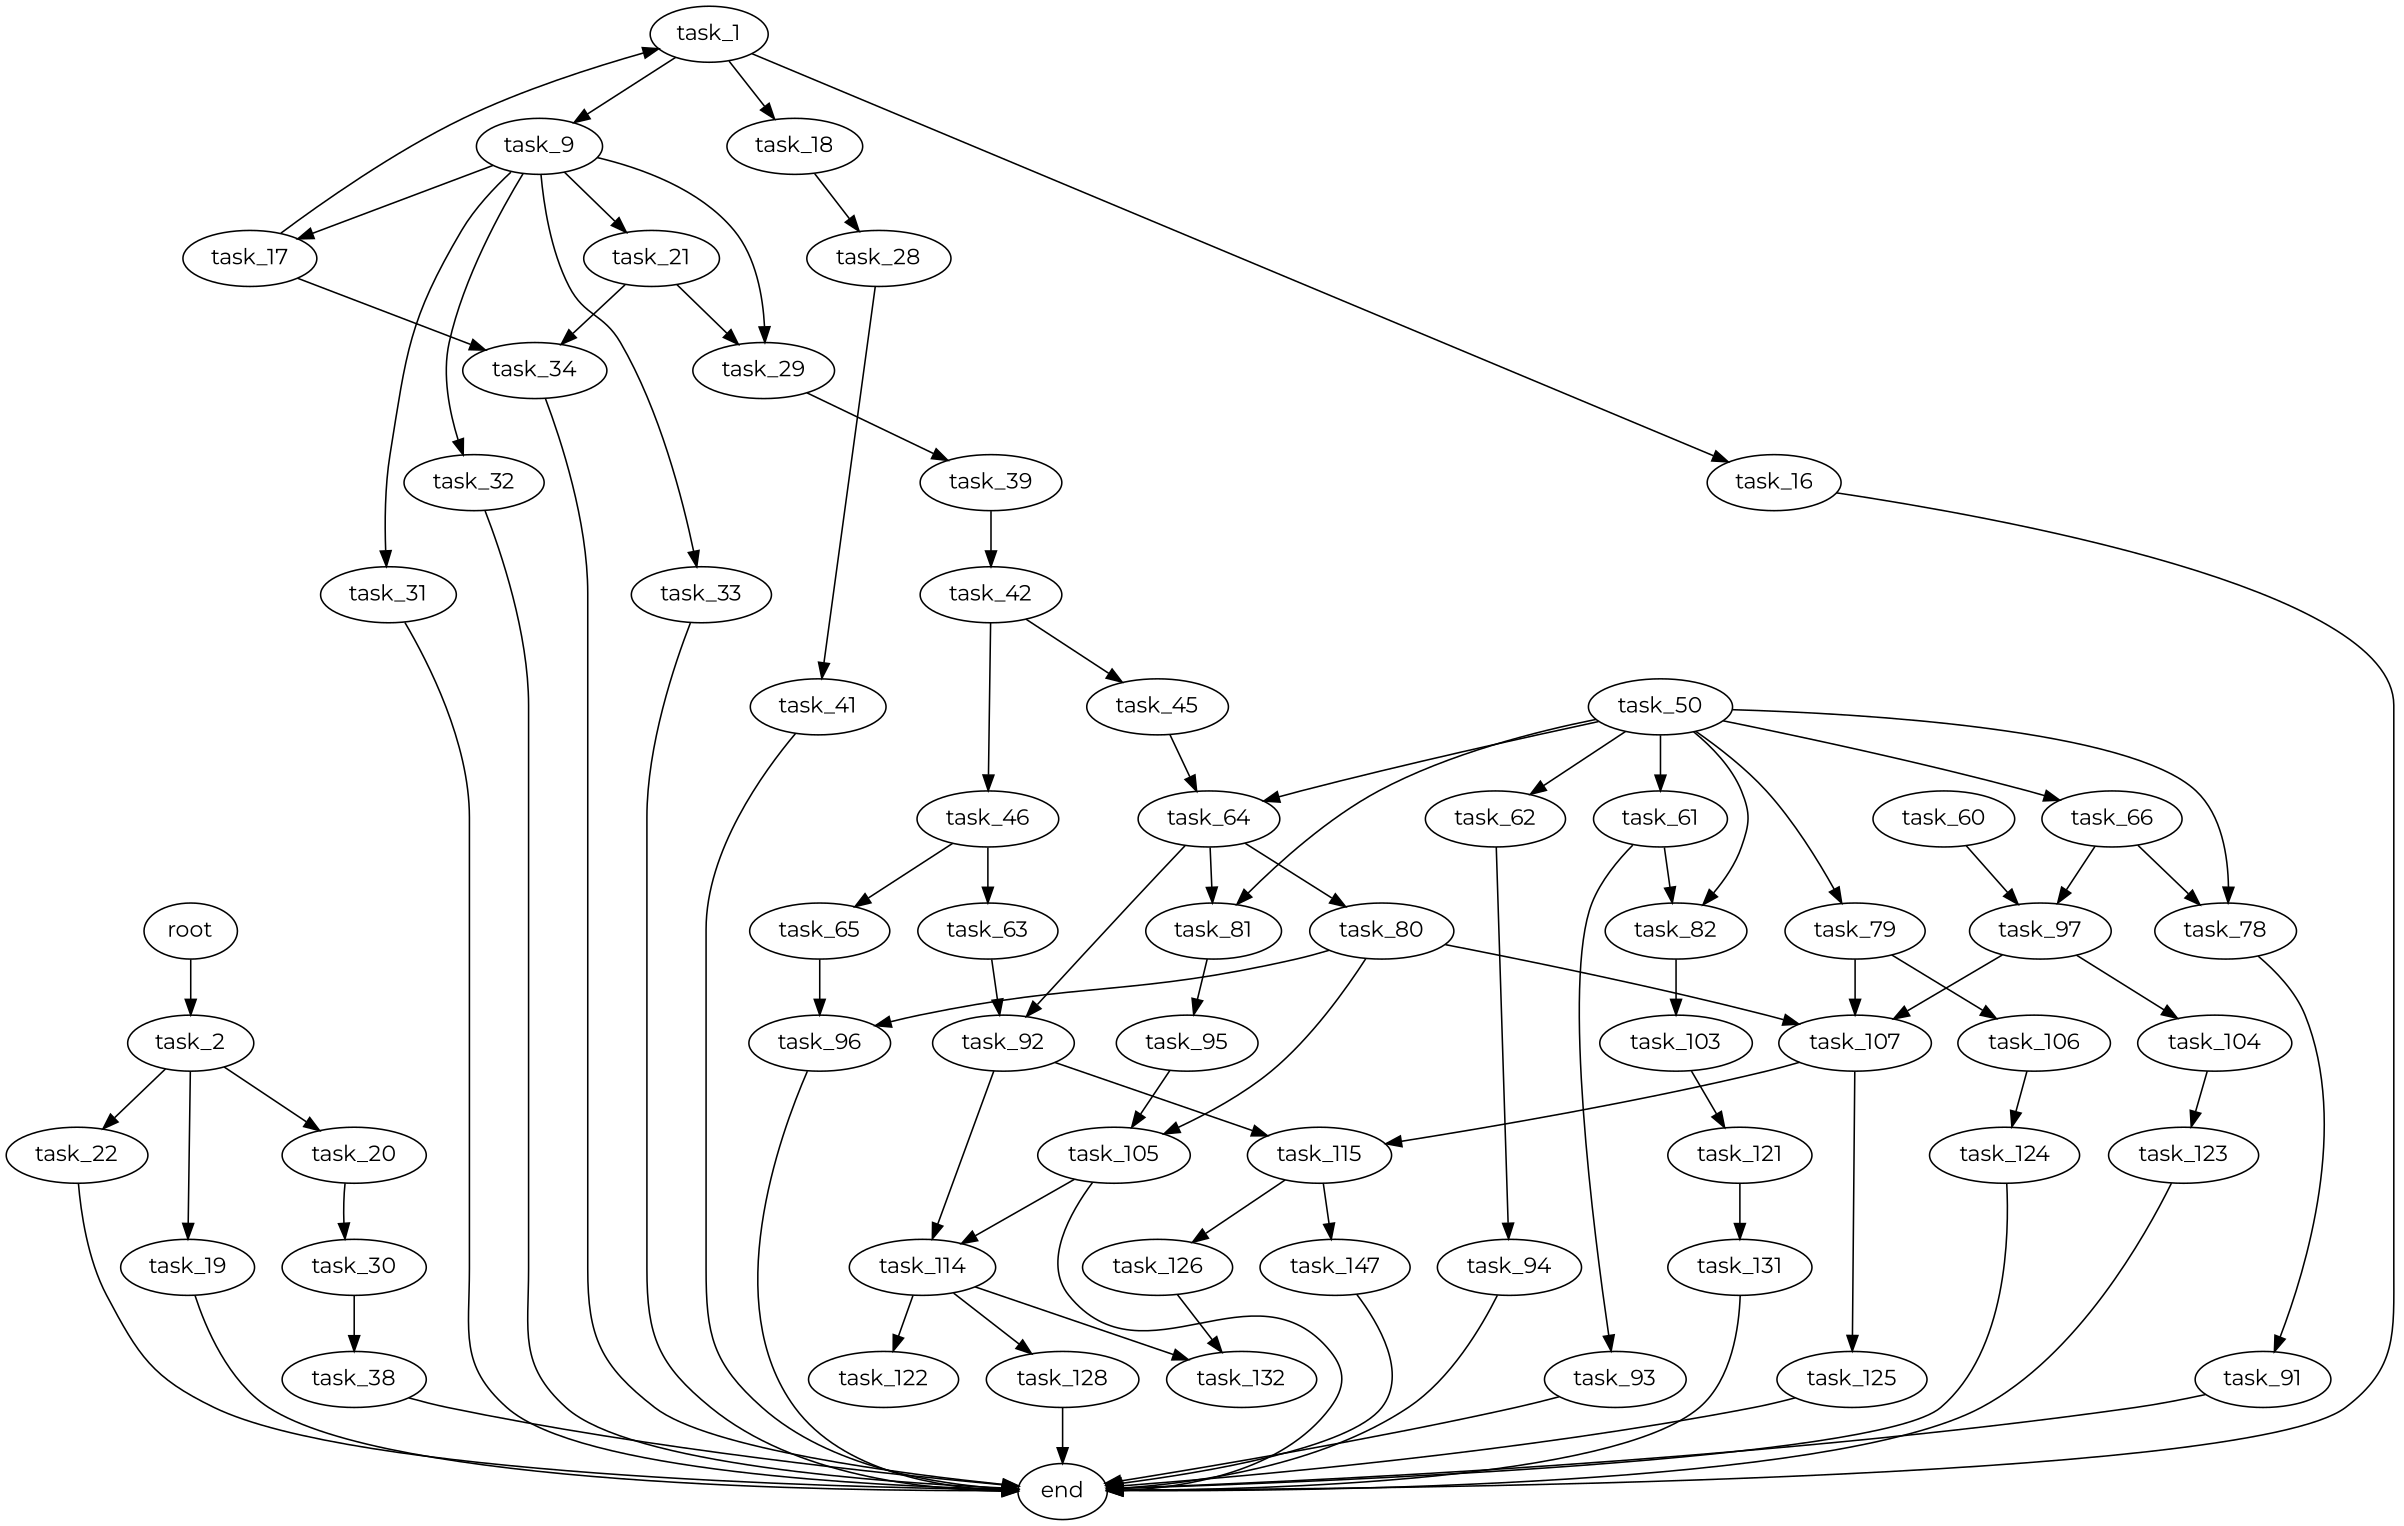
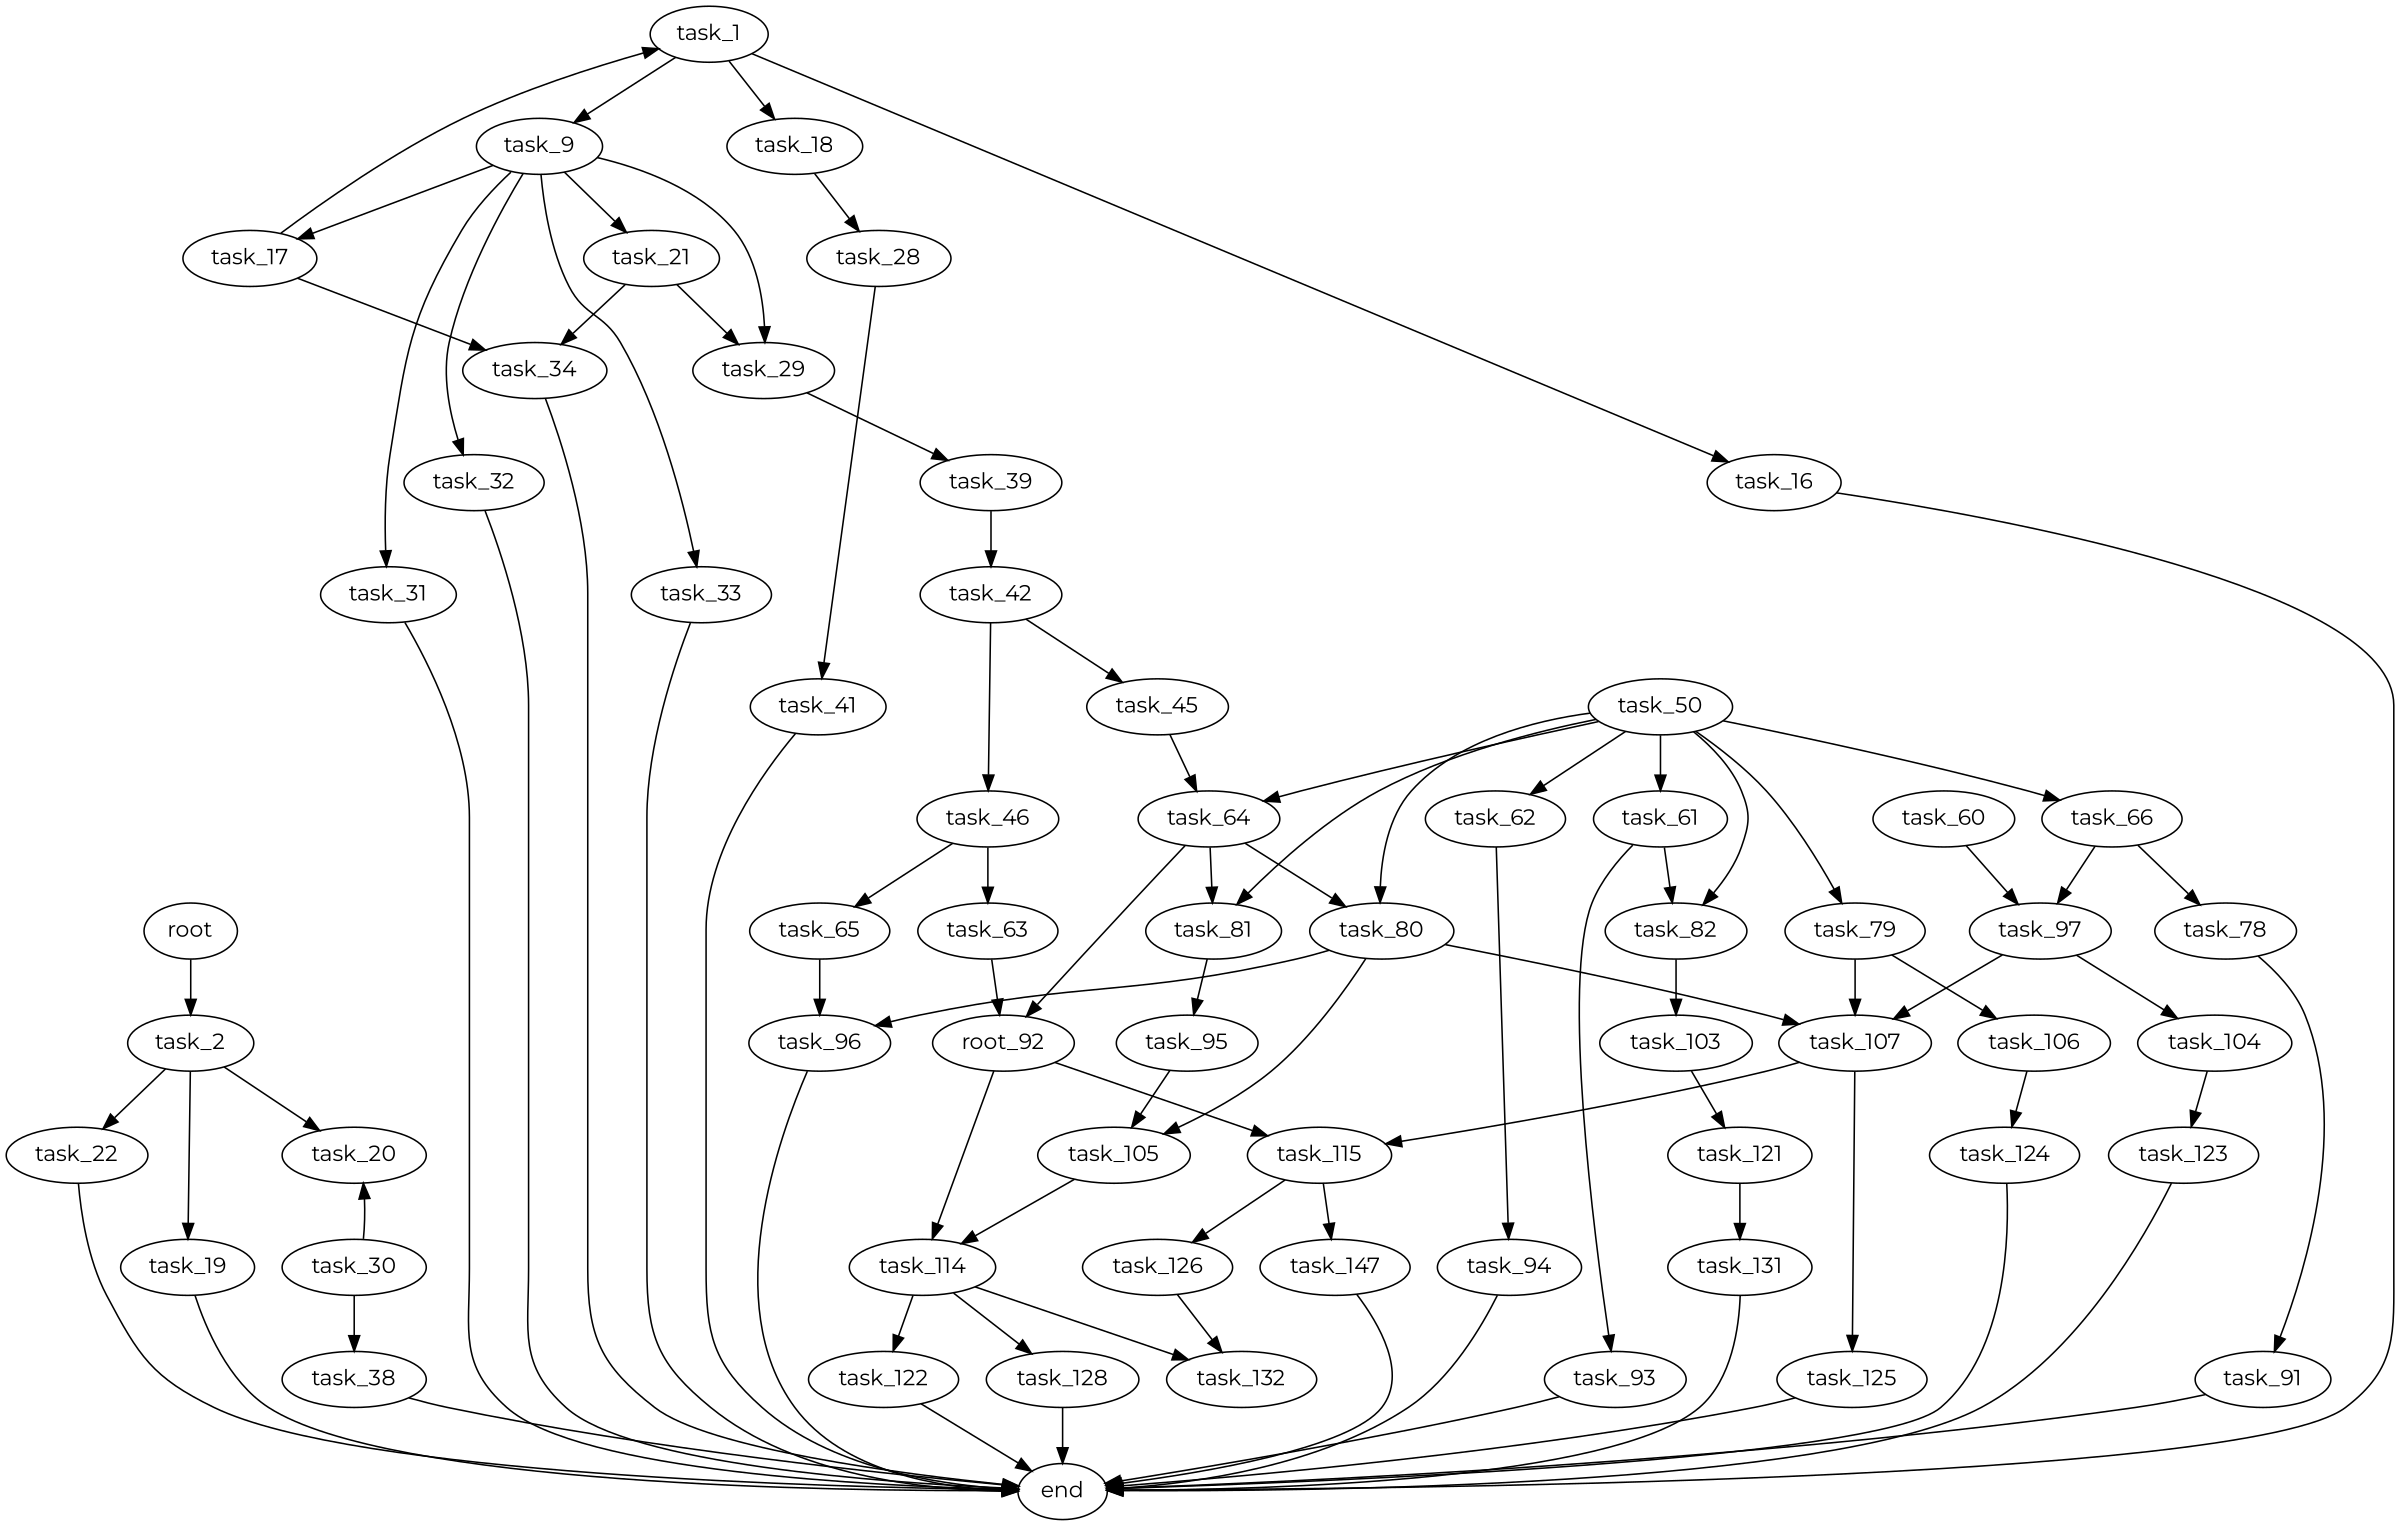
edge "task_50" -> "task_78": now "task_50" -> "task_80"
node "task_92": label "task_92" -> "root_92"
edge "task_20" -> "task_30": reversed
edge "task_105" -> "end": now "task_122" -> "end"
